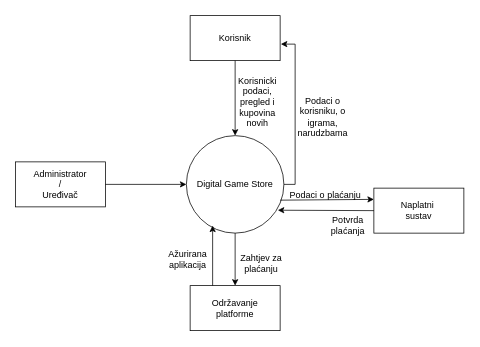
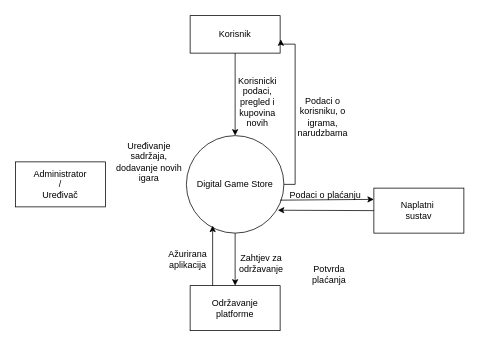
node "Korisnik": size 90x45 -> 90x38
node "Uređivanje sadržaja, dodavanje novih igara": added
edge "Administrator / Uređivač" -> "Digital Game Store": removed
node "Potvrda plaćanja": moved (348, 225) -> (329, 274)
node "Zahtjev za plaćanju": label "Zahtjev za plaćanju" -> "Zahtjev za održavanje"
